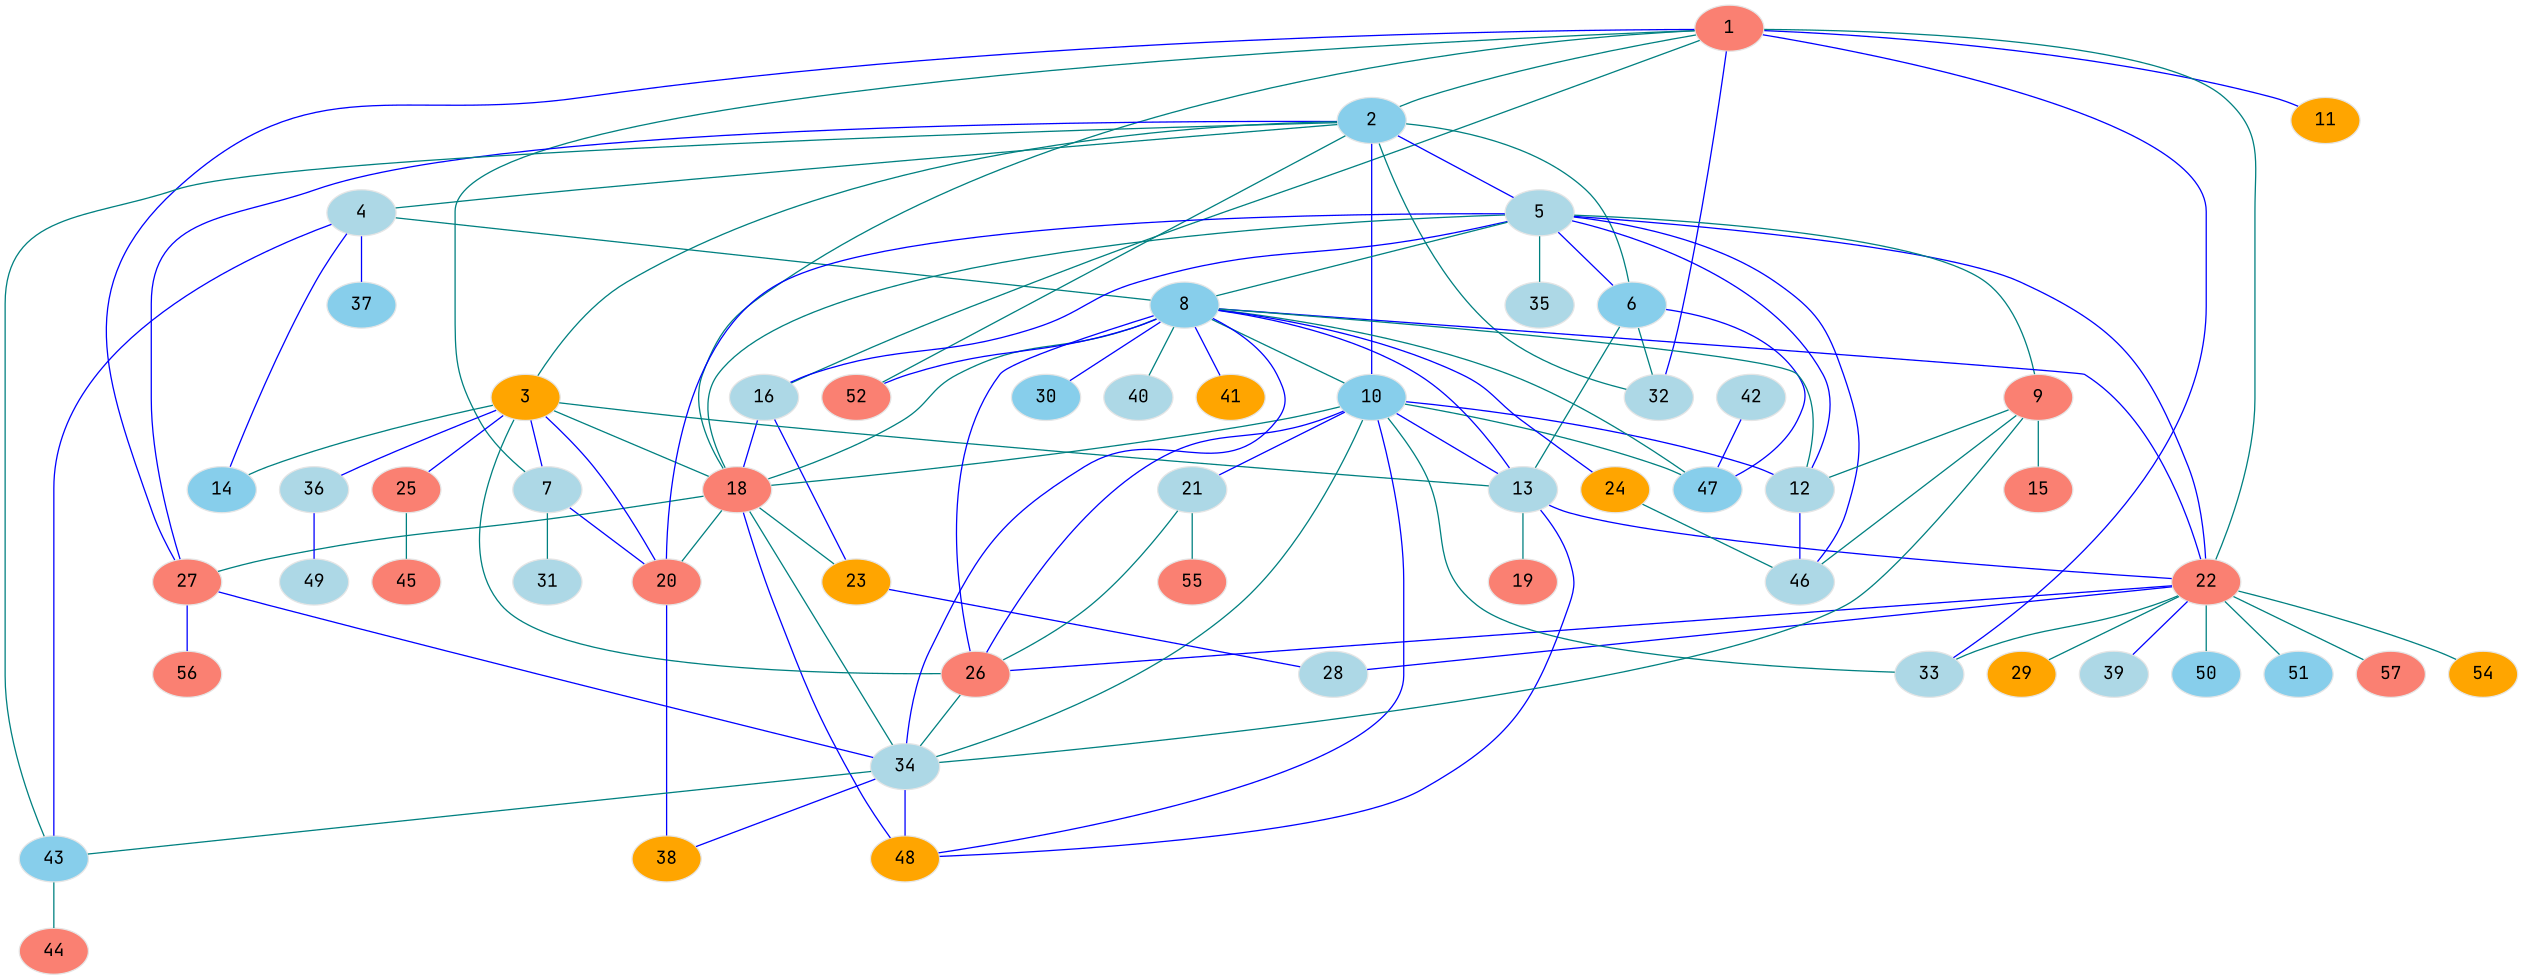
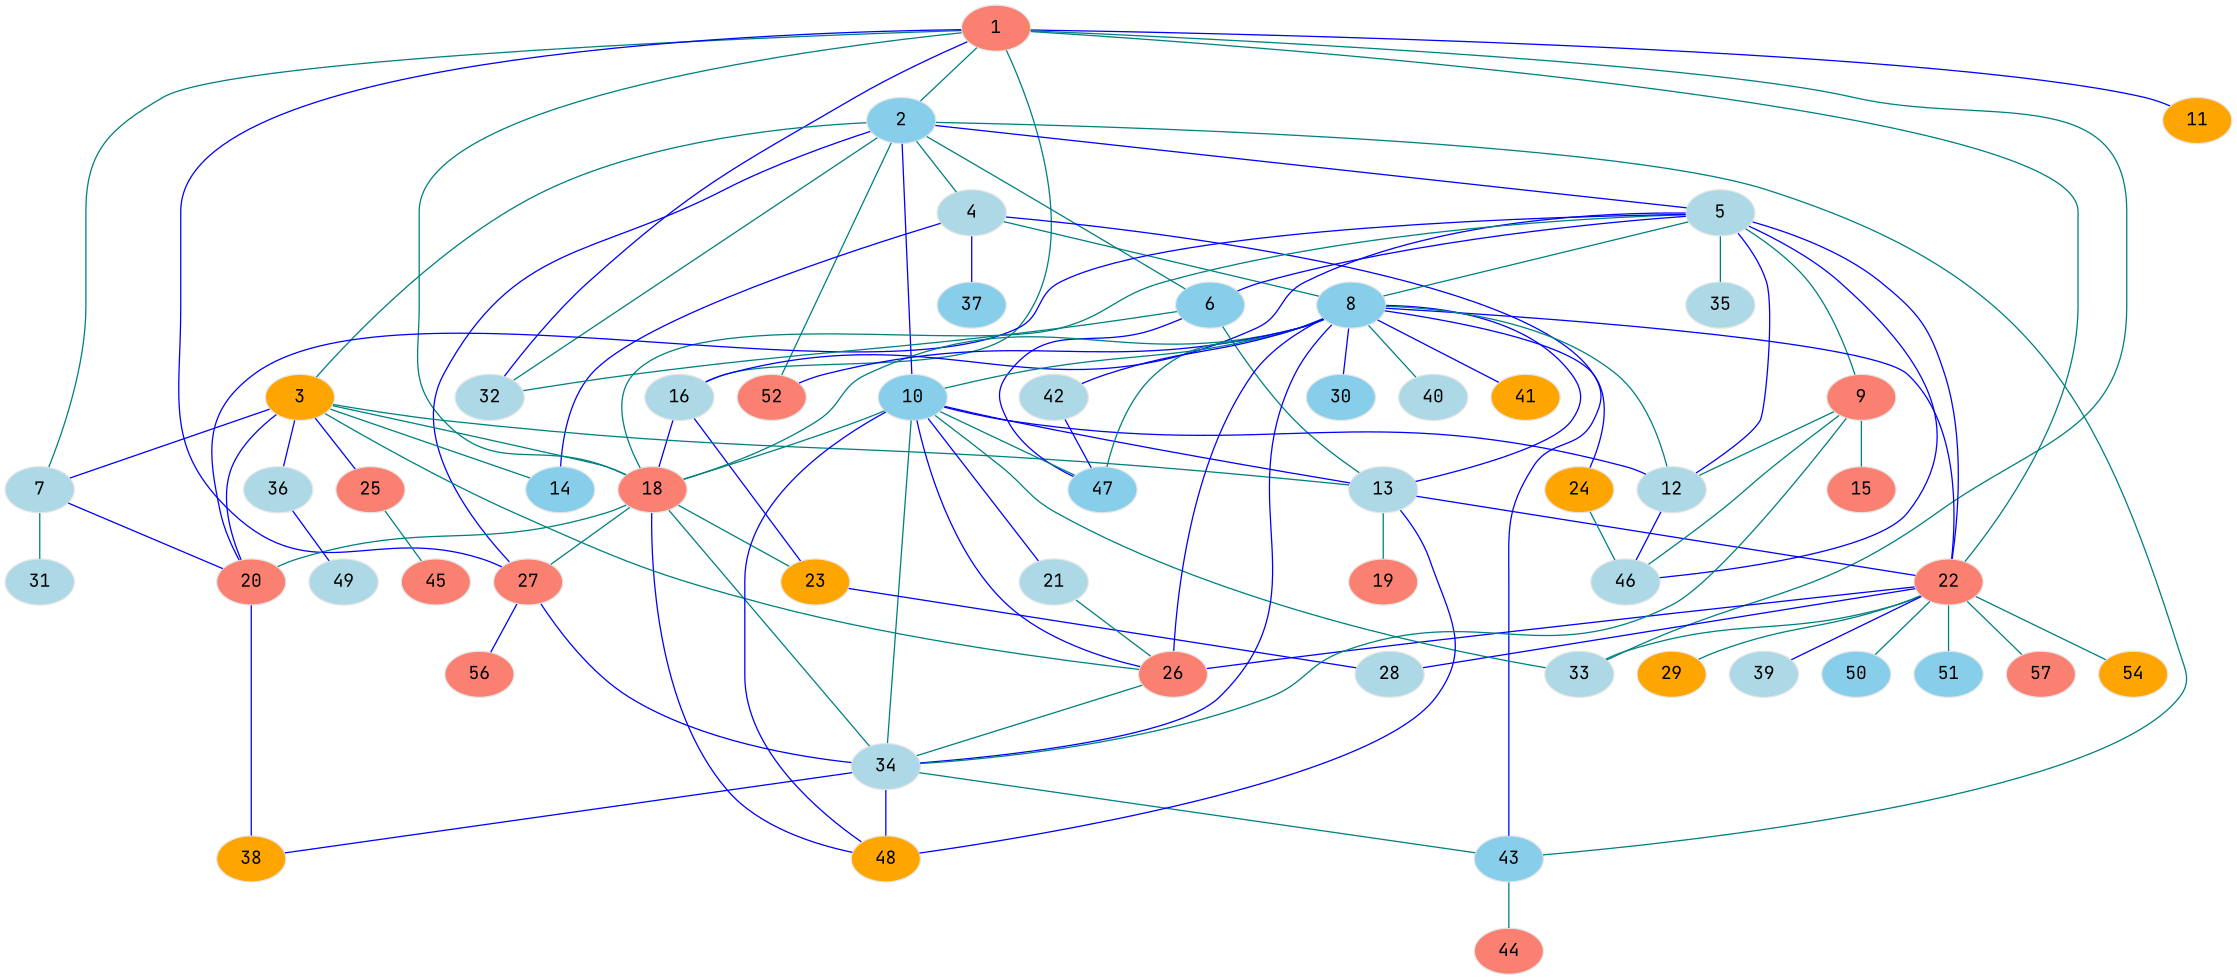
edge "1" -- "33": color blue -> teal
edge "8" -- "42": added
node "55": removed
